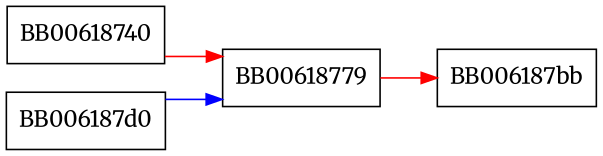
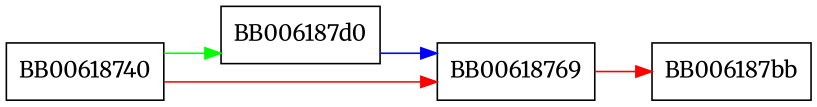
edge "BB00618740" -> "BB006187d0": added
node "BB00618779": label "BB00618779" -> "BB00618769"
